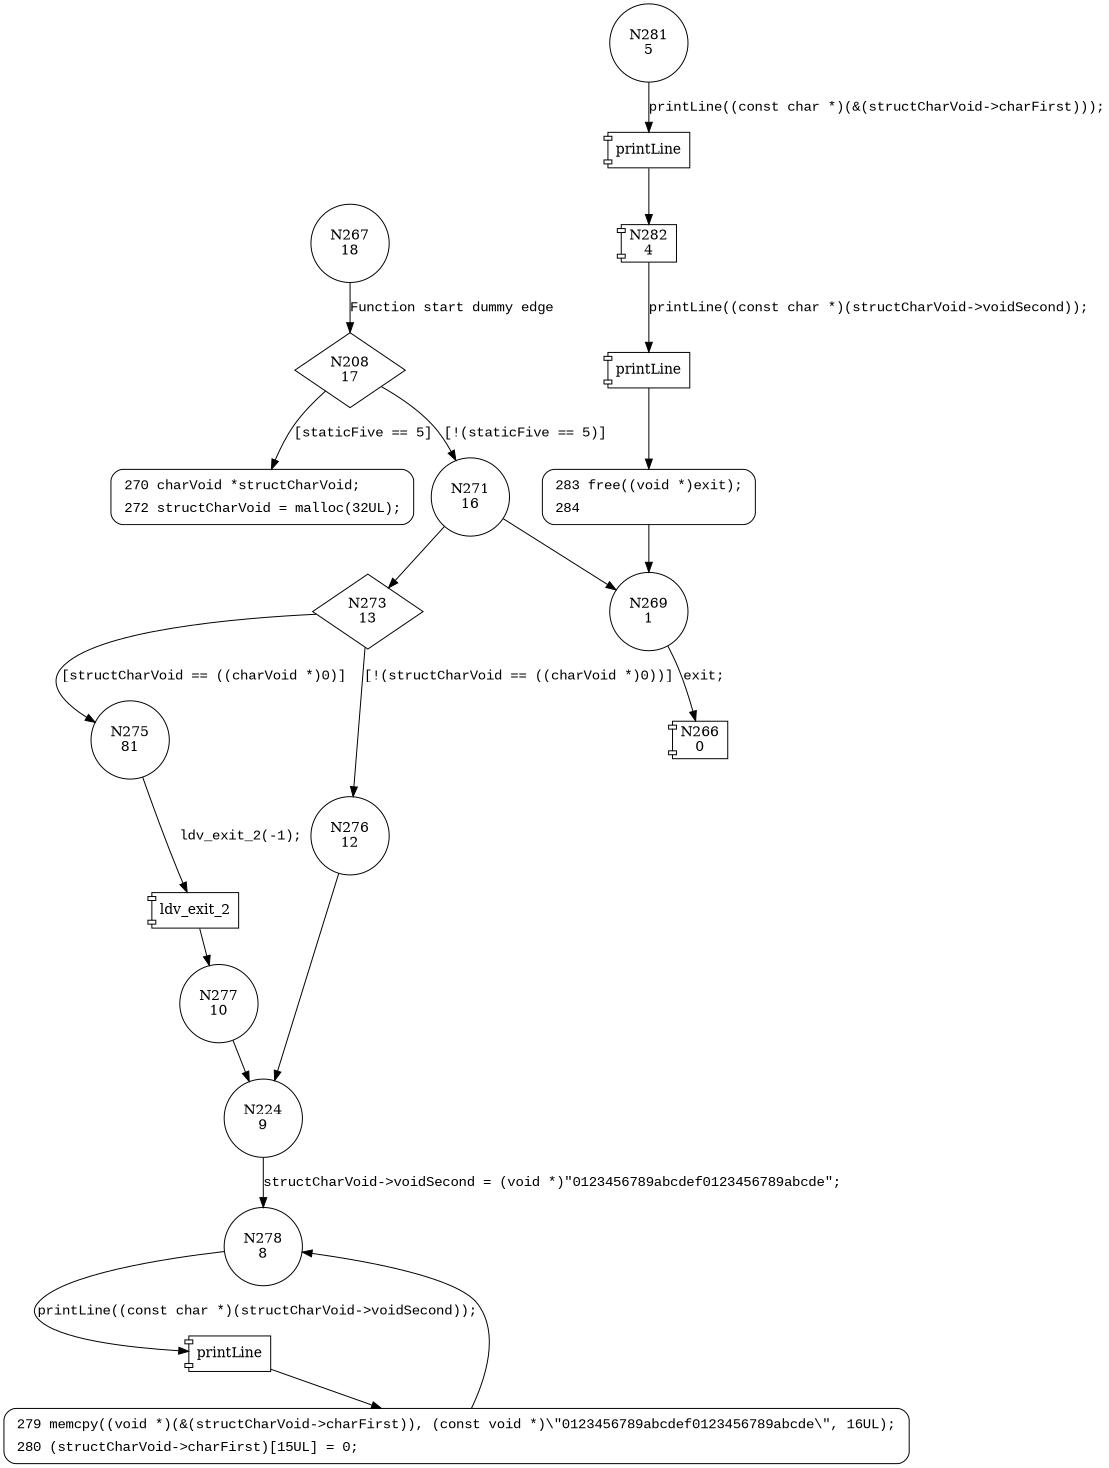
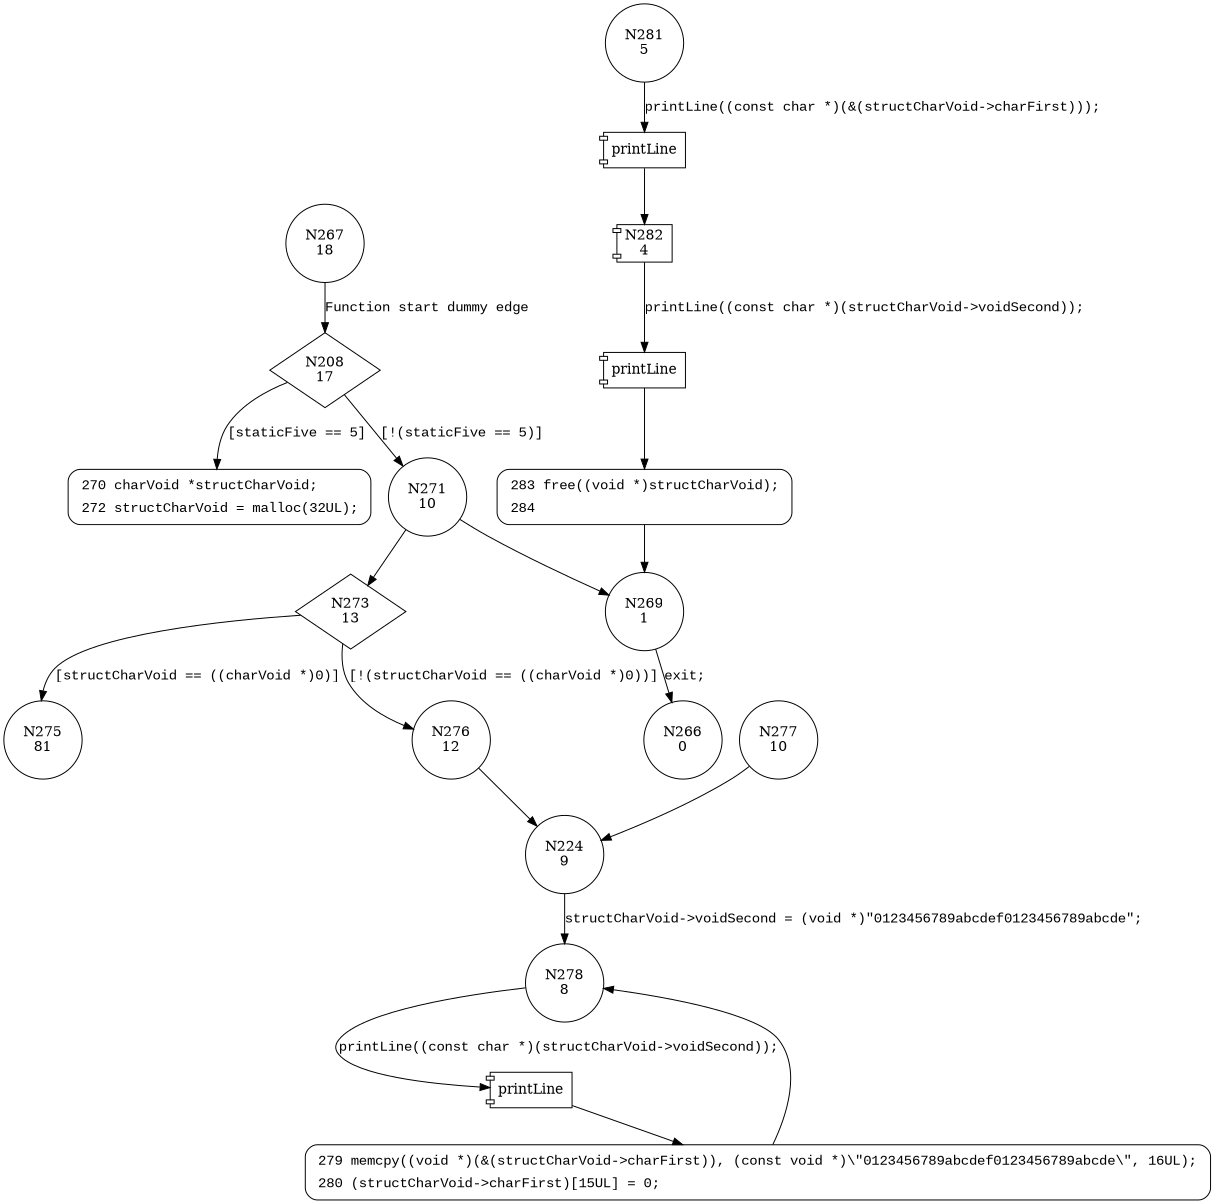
node "283": text "free((void *)exit);" -> "free((void *)structCharVoid);"
node "N271 16": label "N271 16" -> "N271 10"
node "N266 0": shape component -> circle
node "ldv_exit_2": removed
